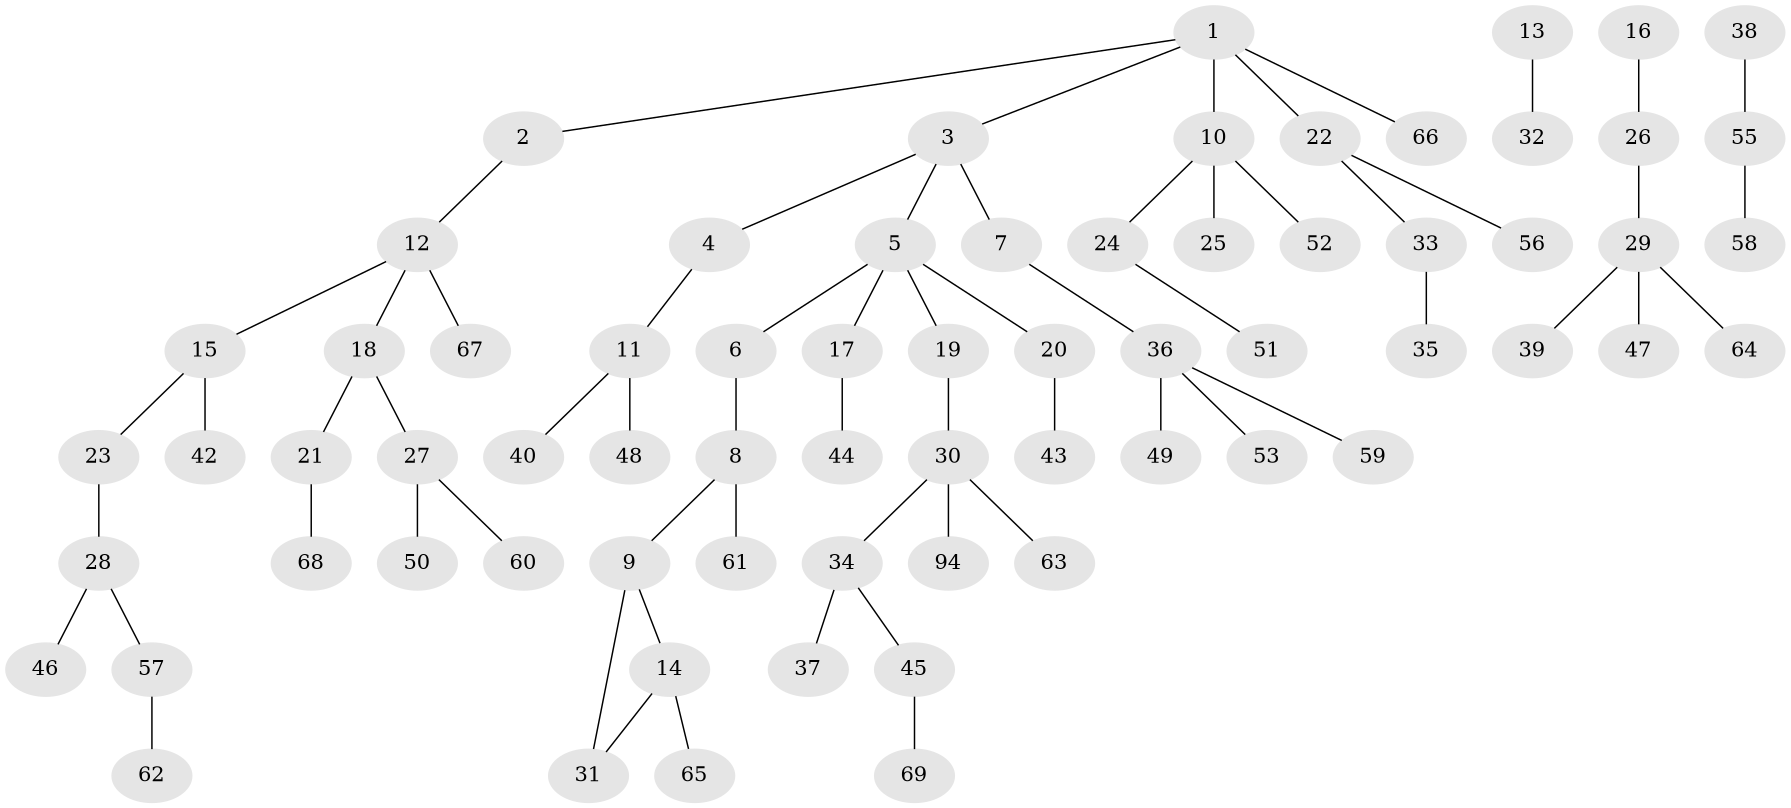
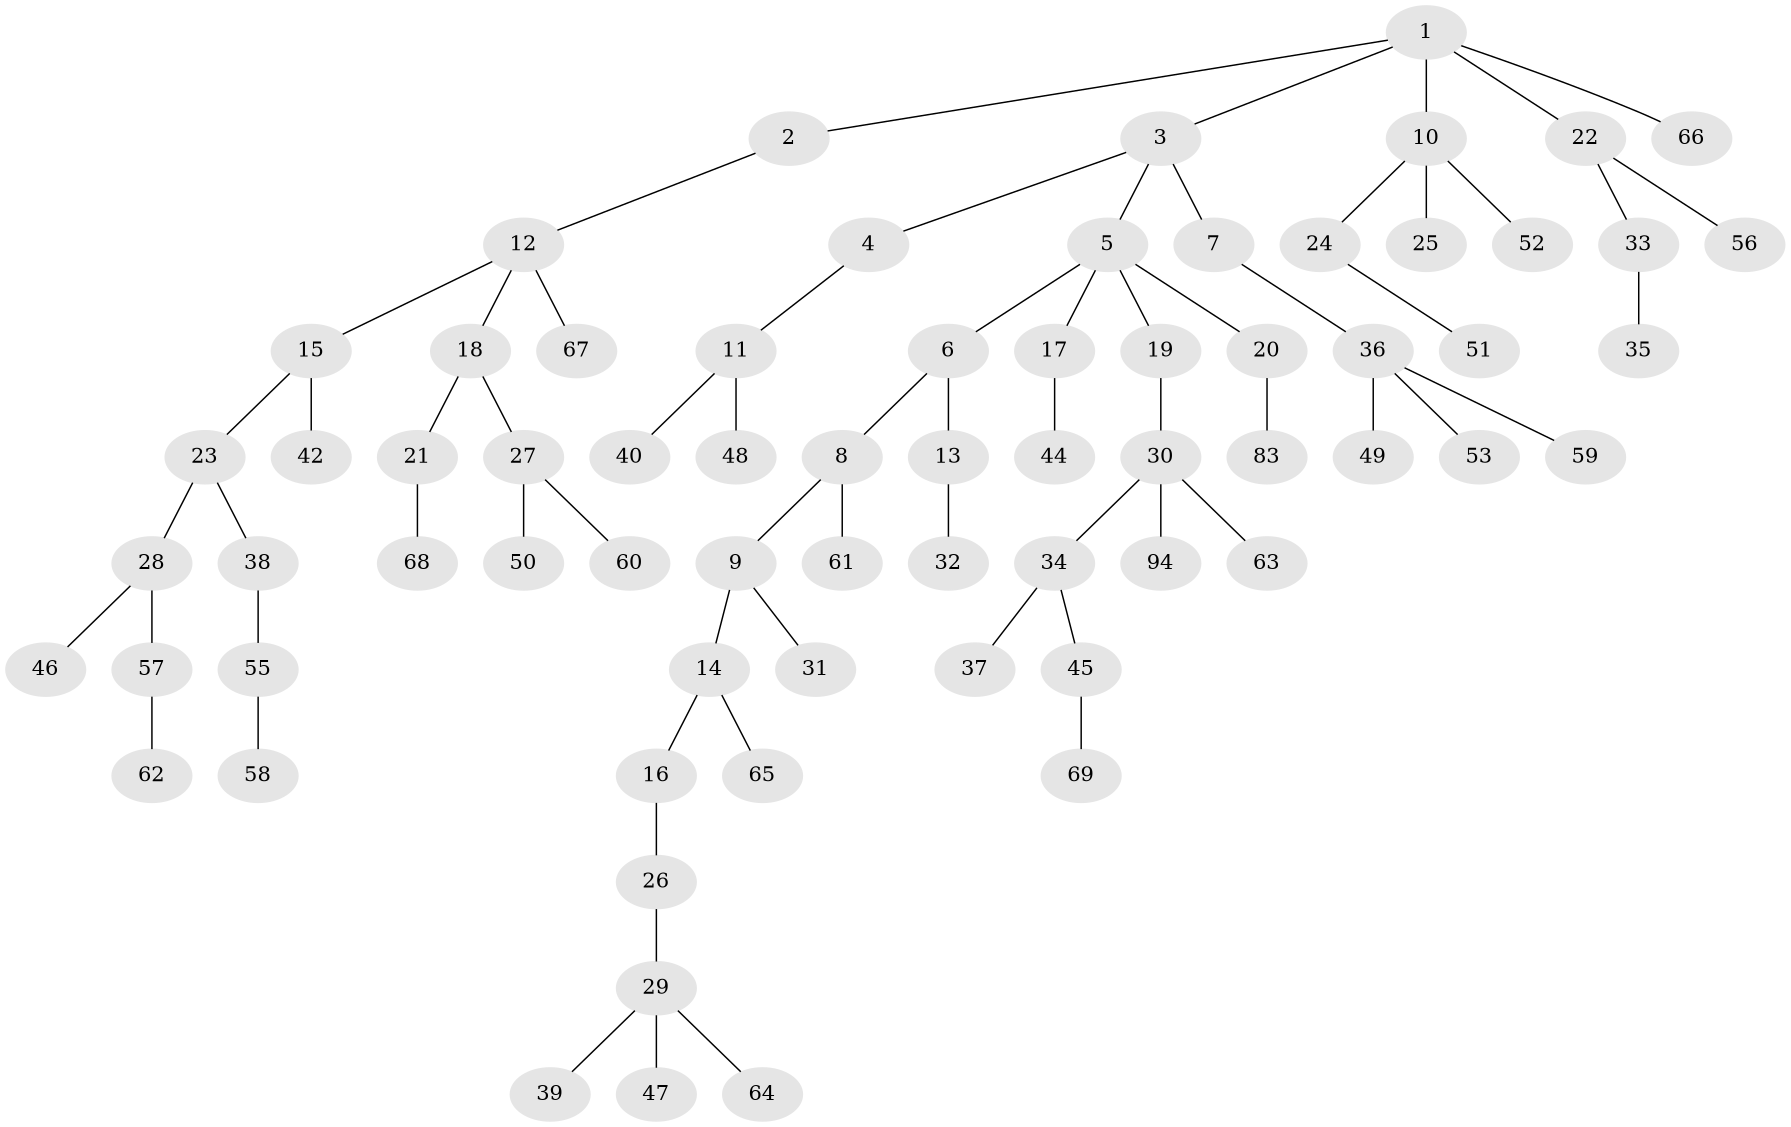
edge "6" -- "13": added
node "43": label "43" -> "83"
edge "23" -- "38": added
edge "14" -- "31": now "14" -- "16"
